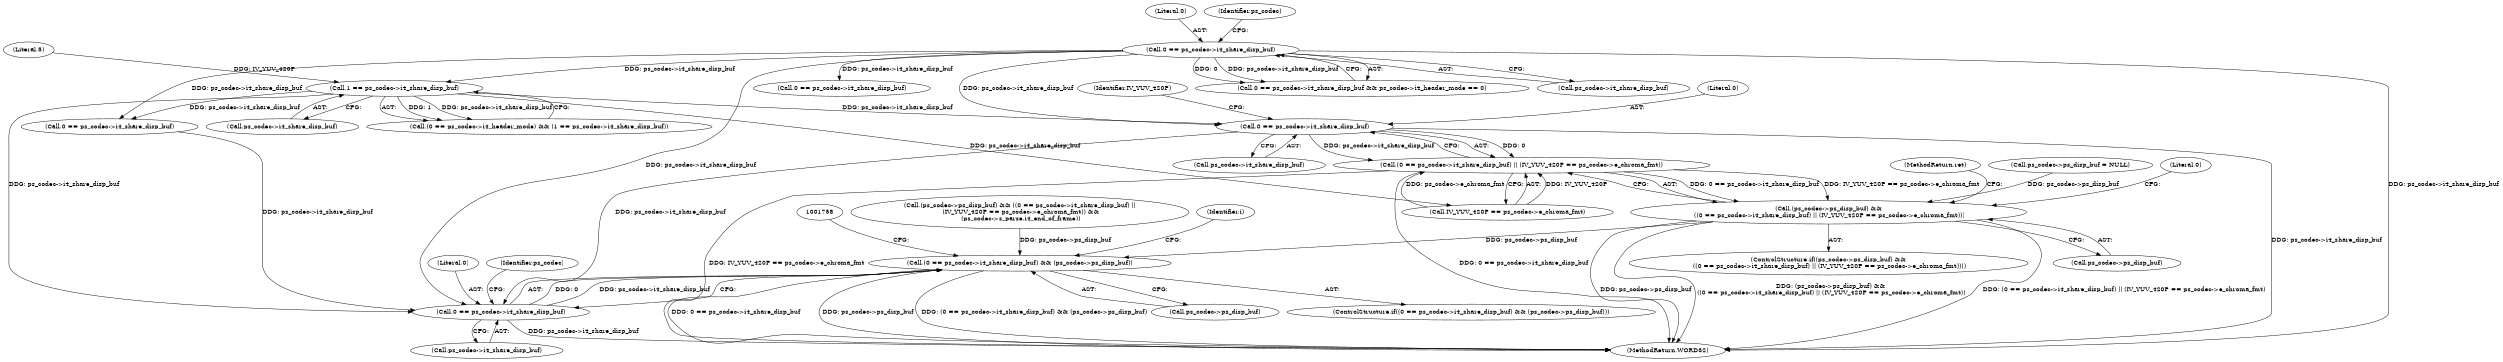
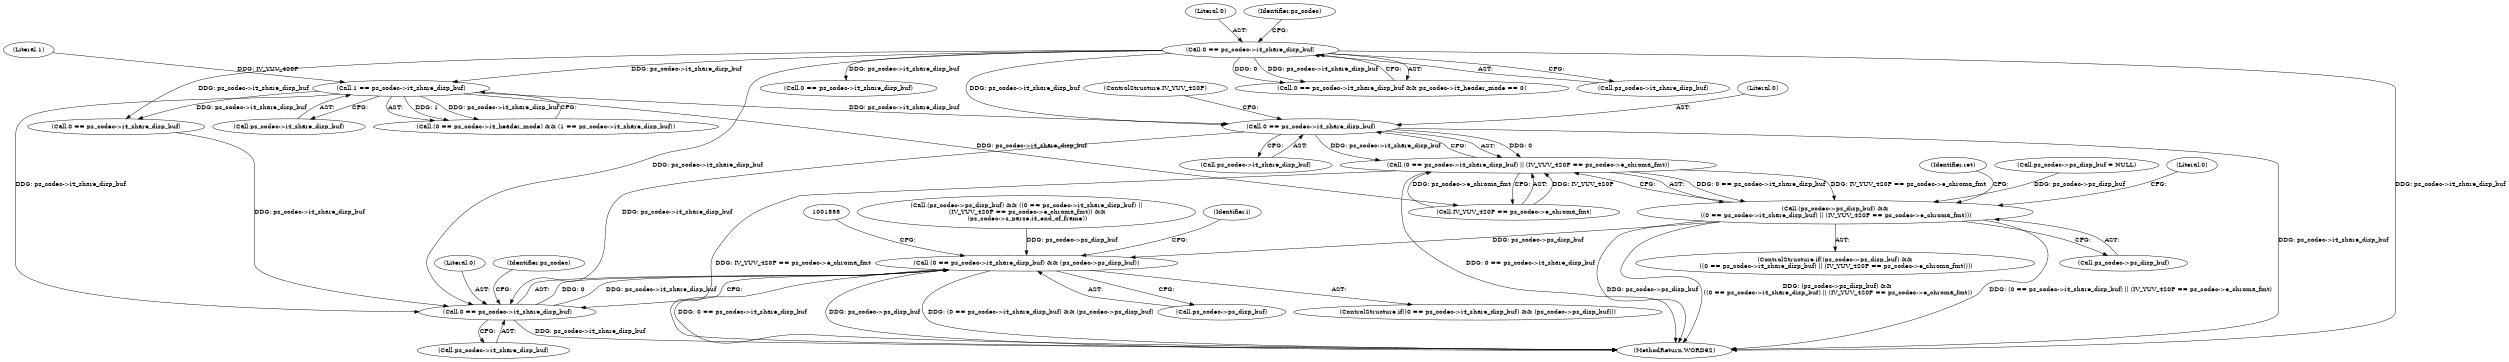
node "(Literal,5)": label "(Literal,5)" -> "(Literal,1)"
node "(Identifier,IV_YUV_420P)": label "(Identifier,IV_YUV_420P)" -> "(ControlStructure,IV_YUV_420P)"
node "(MethodReturn,ret)": label "(MethodReturn,ret)" -> "(Identifier,ret)"
node "1001758": label "1001758" -> "1001858"
node "(MethodReturn,WORD32)": label "(MethodReturn,WORD32)" -> "(MethodReturn,WORD92)"
